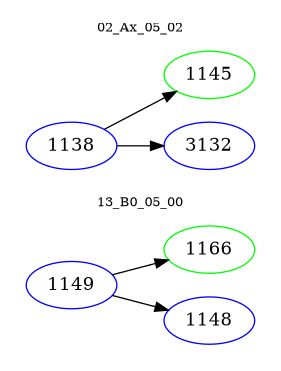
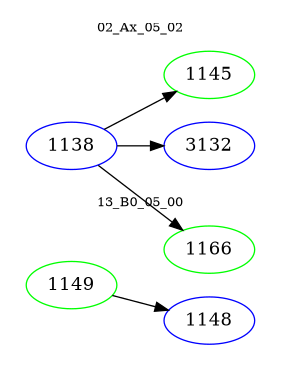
edge "1149" -> "1166": now "1138" -> "1166"
node "1149": color blue -> green
